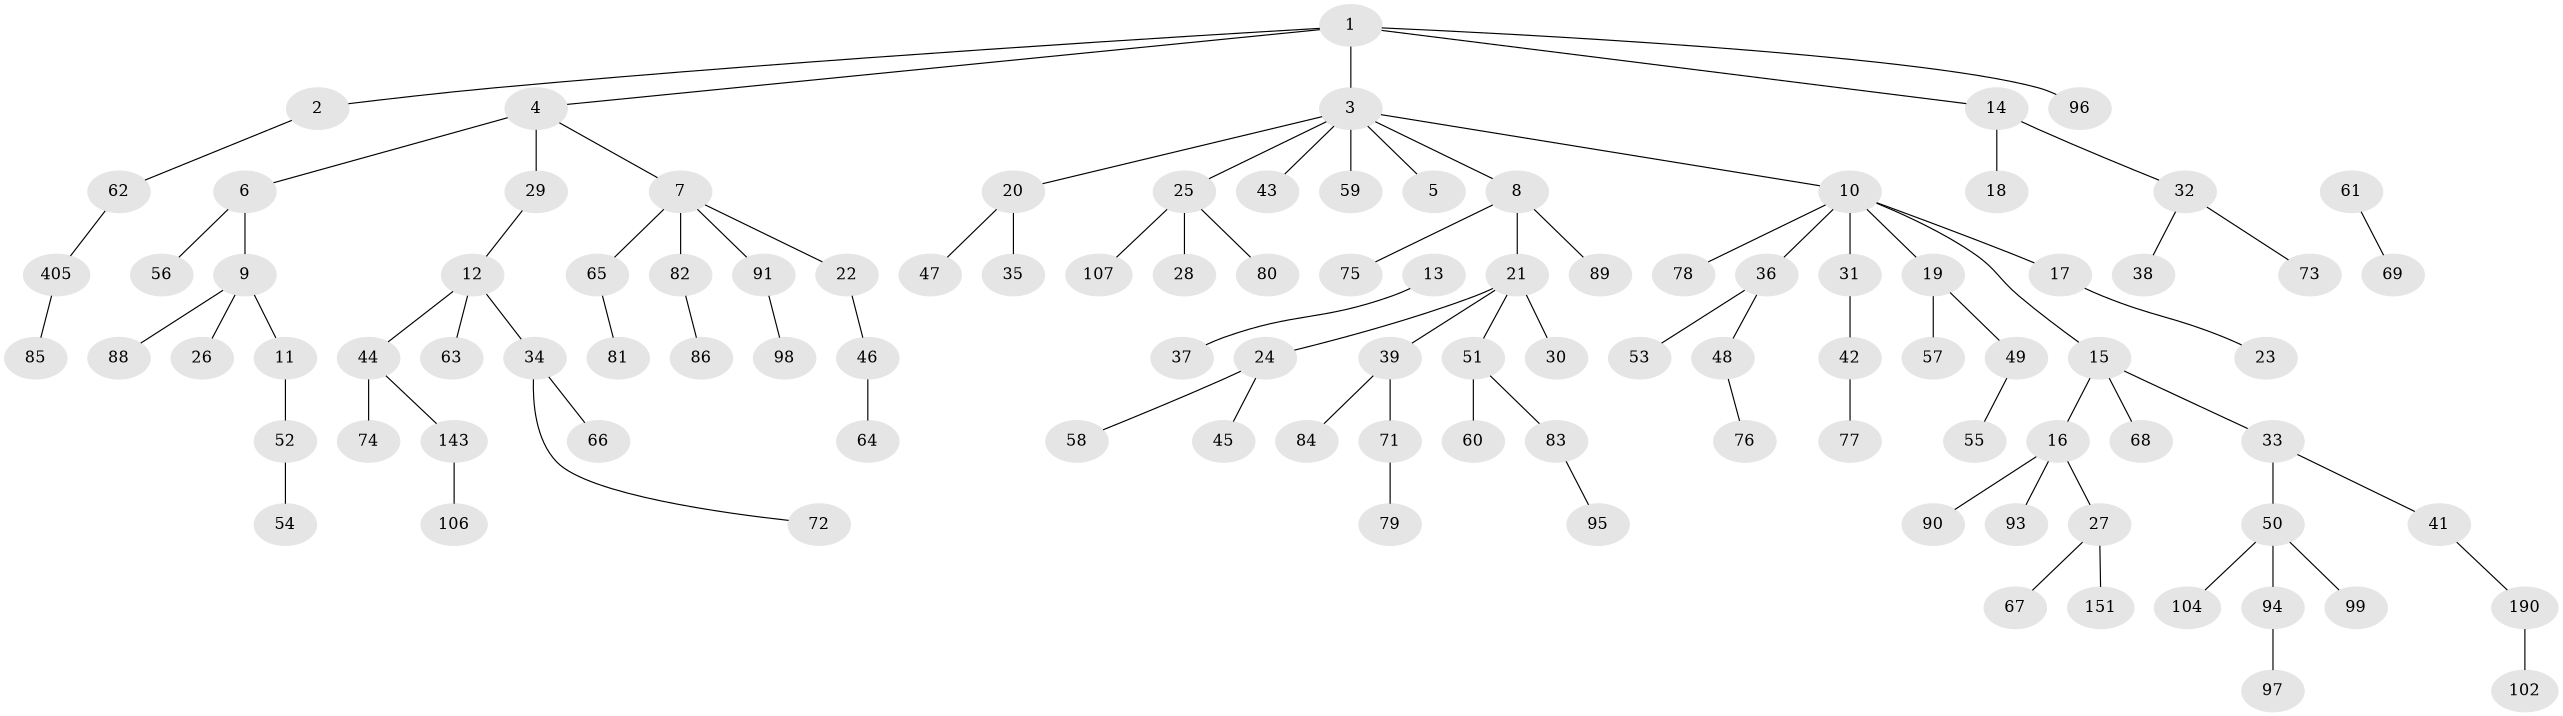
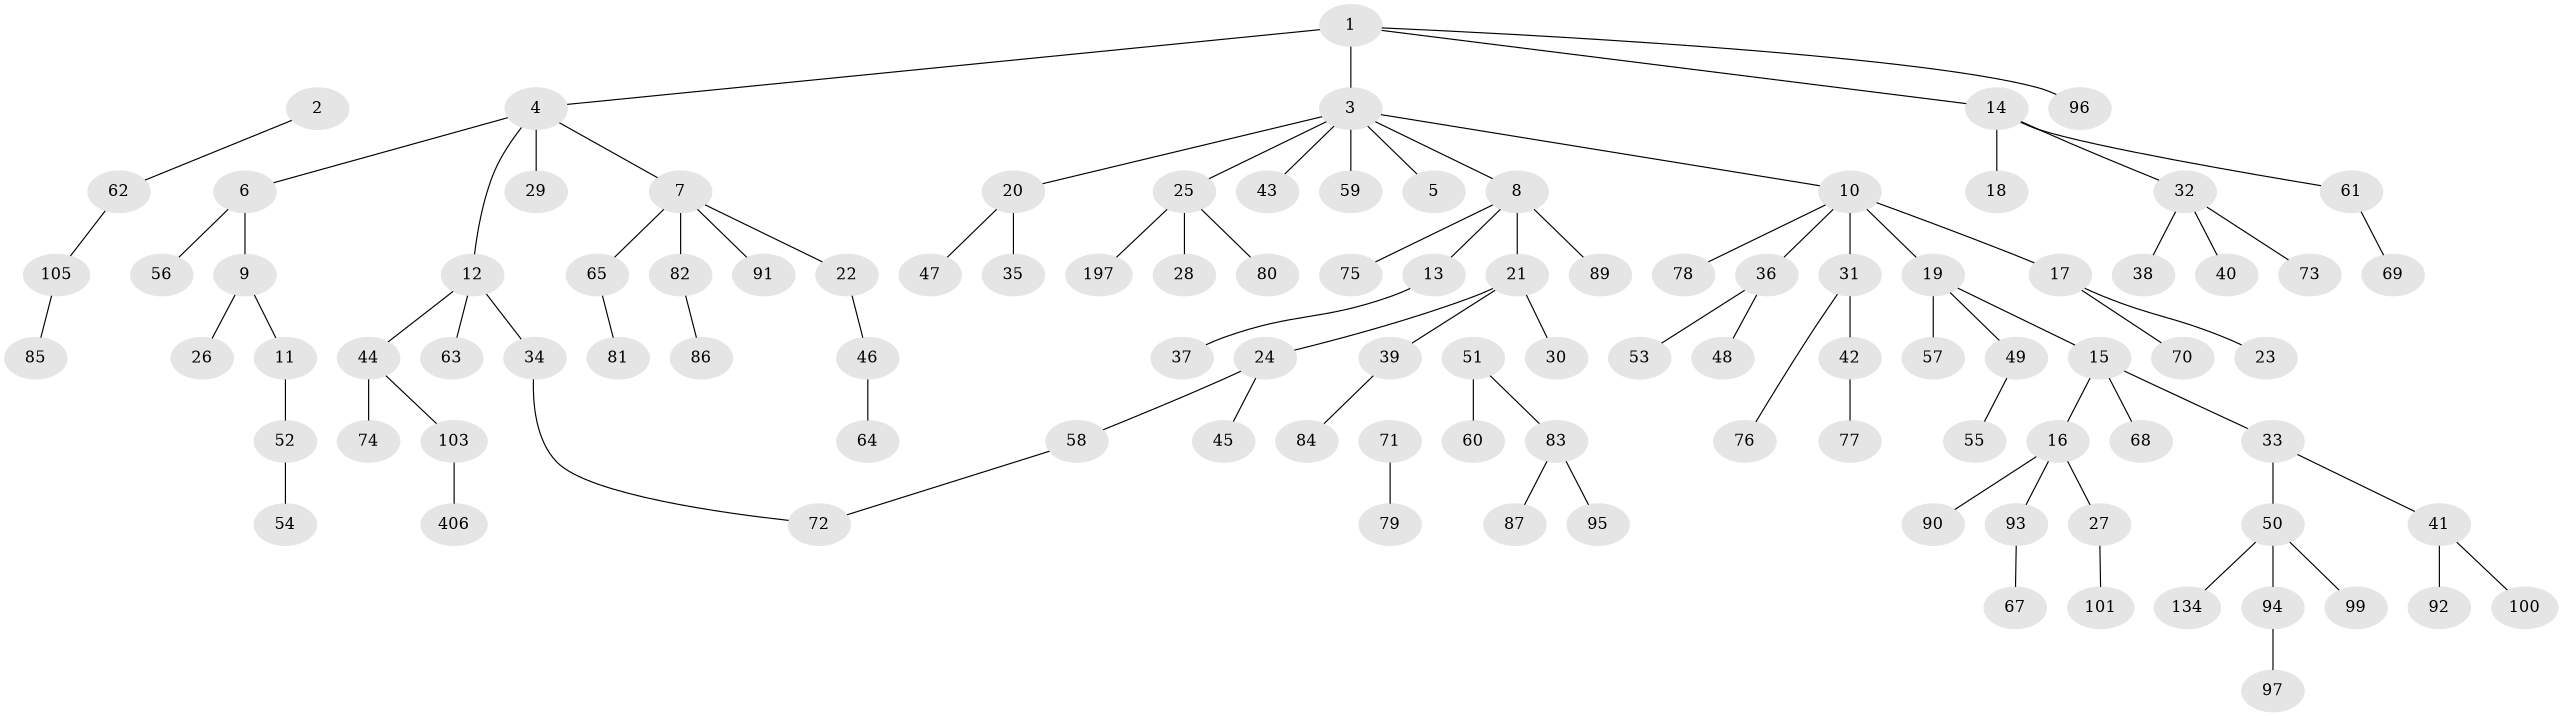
edge "1" -- "2": removed
edge "14" -- "61": added
edge "29" -- "12": now "4" -- "12"
edge "8" -- "13": added
edge "10" -- "15": now "19" -- "15"
node "405": label "405" -> "105"
node "107": label "107" -> "197"
node "40": added
edge "21" -- "51": removed
node "88": removed
node "98": removed
node "70": added
edge "39" -- "71": removed
edge "48" -- "76": now "31" -- "76"
node "143": label "143" -> "103"
node "66": removed
edge "58" -- "72": added
node "106": label "106" -> "406"
node "87": added
edge "27" -- "67": now "93" -- "67"
node "151": label "151" -> "101"
node "104": label "104" -> "134"
node "92": added
node "190": label "190" -> "100"
node "102": removed
